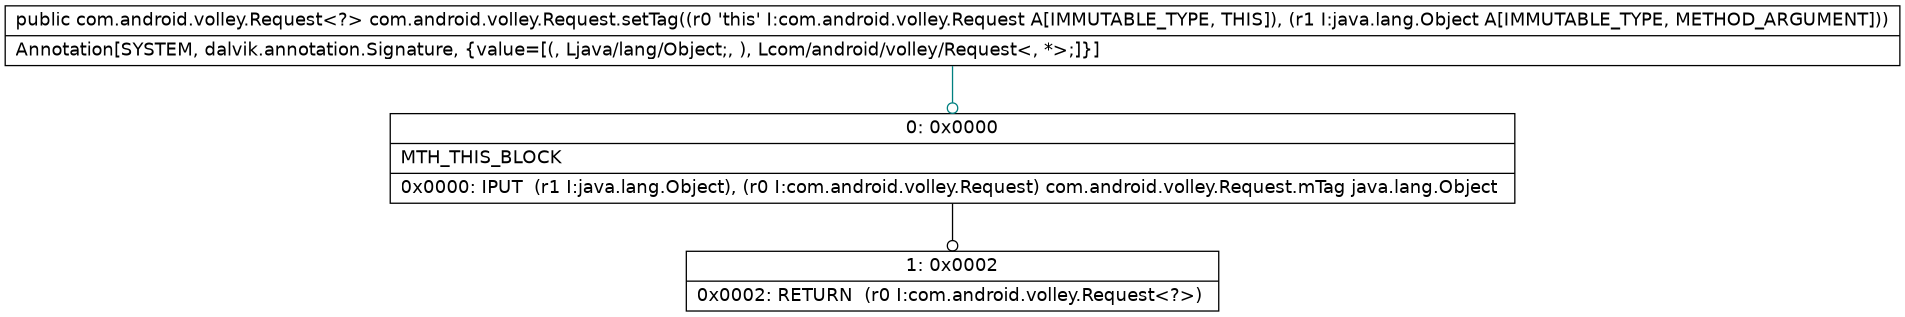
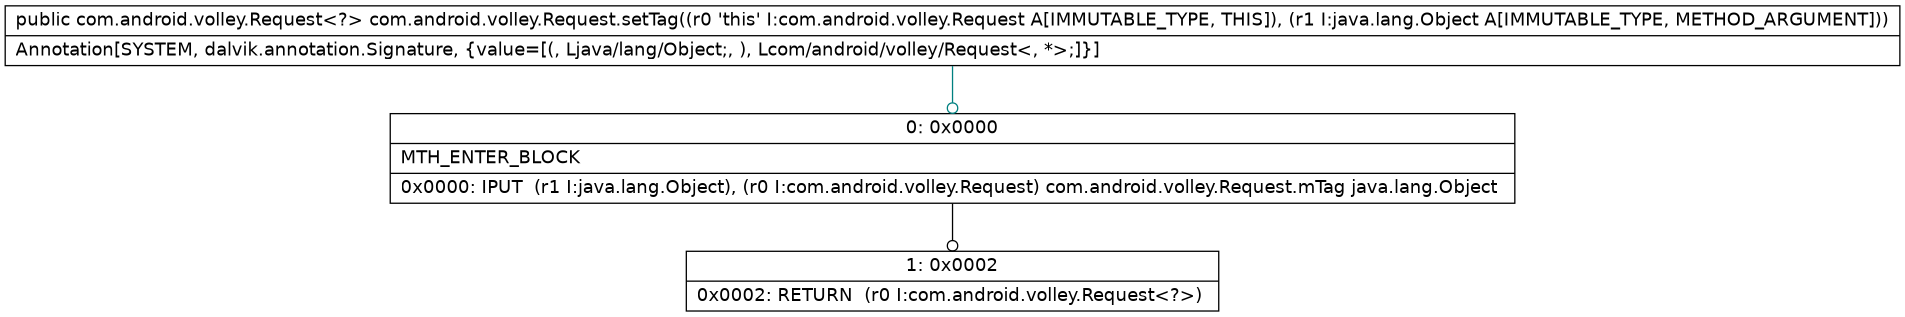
node "0: 0x0000": text "MTH_THIS_BLOCK" -> "MTH_ENTER_BLOCK"
